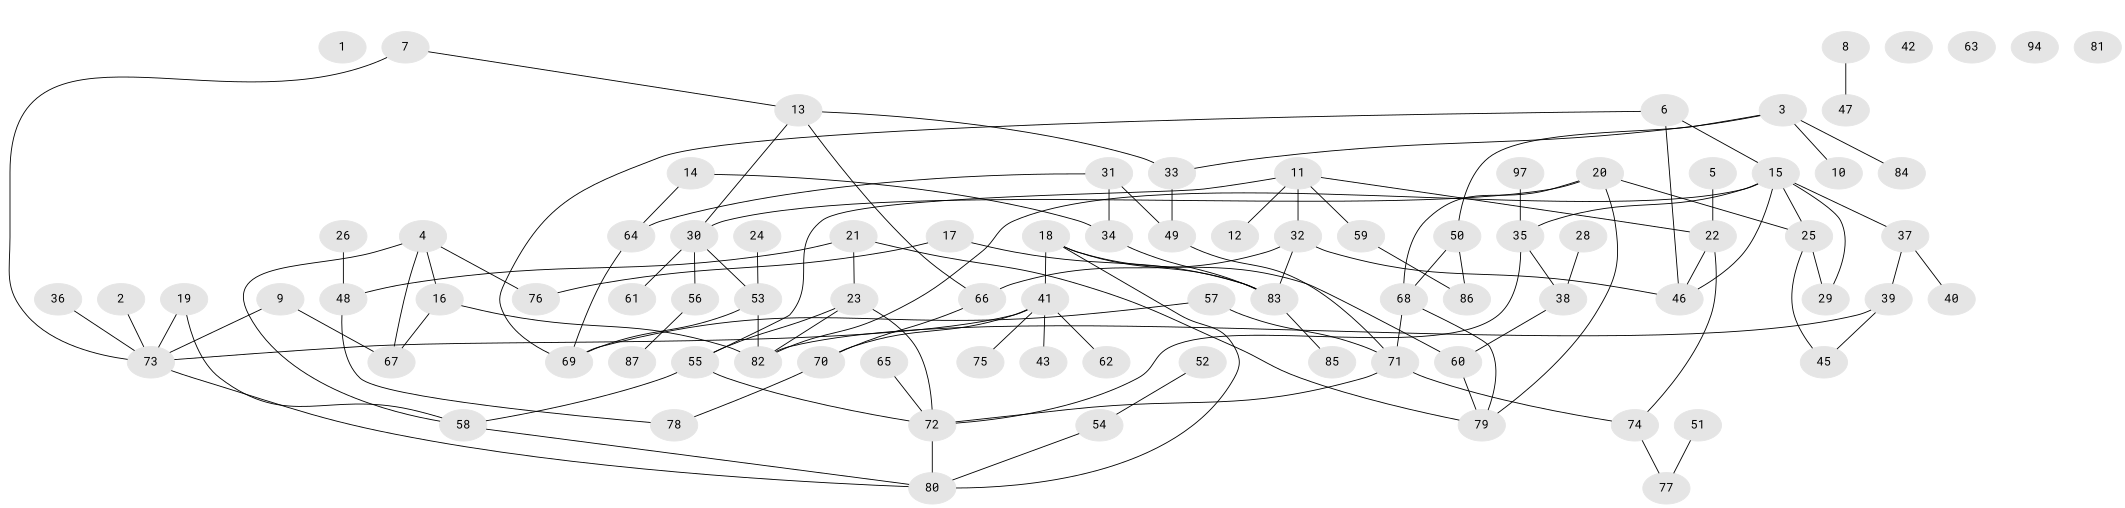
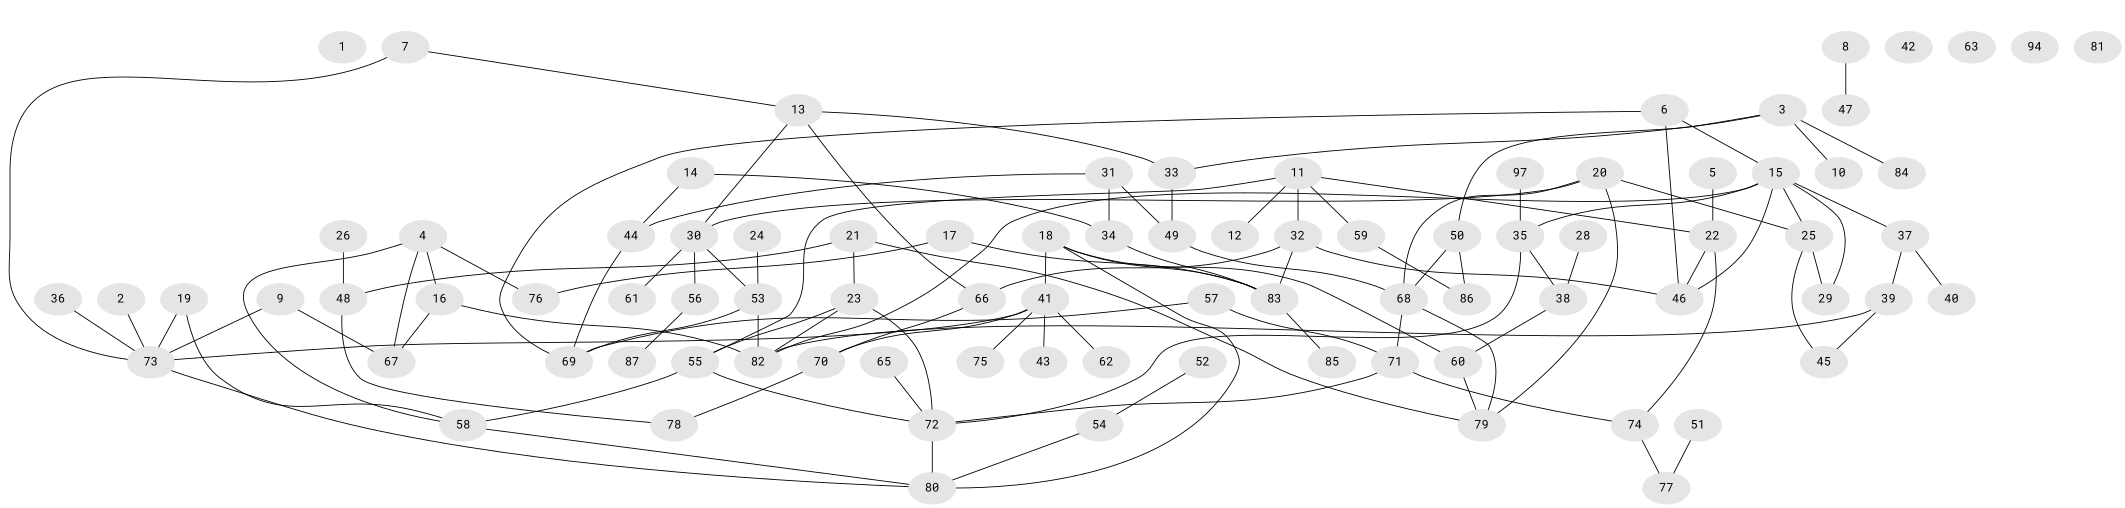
node "64": label "64" -> "44"
edge "49" -- "71": now "49" -- "68"
